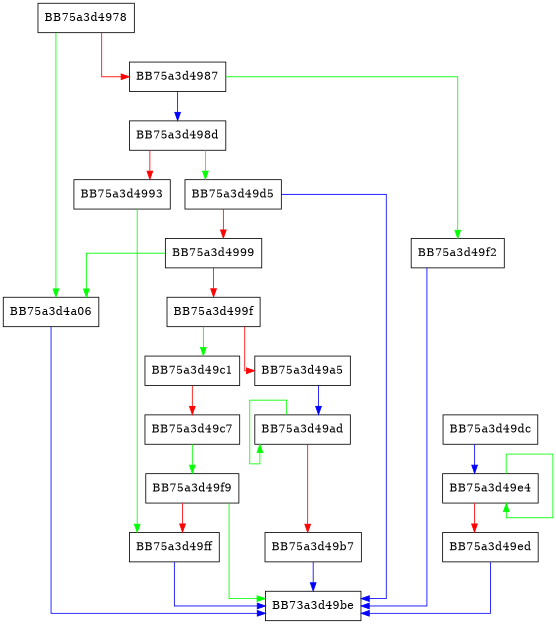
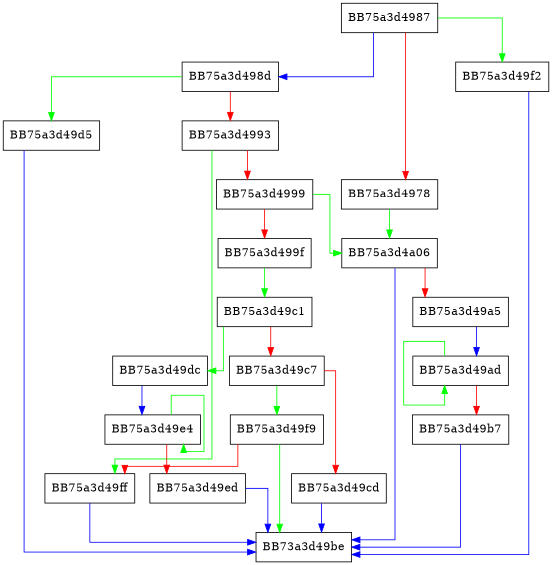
edge "BB75a3d4978" -> "BB75a3d4987": reversed
edge "BB75a3d49d5" -> "BB75a3d4999": now "BB75a3d4993" -> "BB75a3d4999"
edge "BB75a3d499f" -> "BB75a3d49a5": now "BB75a3d4a06" -> "BB75a3d49a5"
edge "BB75a3d49c1" -> "BB75a3d49dc": added
node "BB75a3d49cd": added
